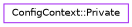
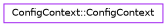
node "ConfigContext::Private": label "ConfigContext::Private" -> "ConfigContext::ConfigContext"
